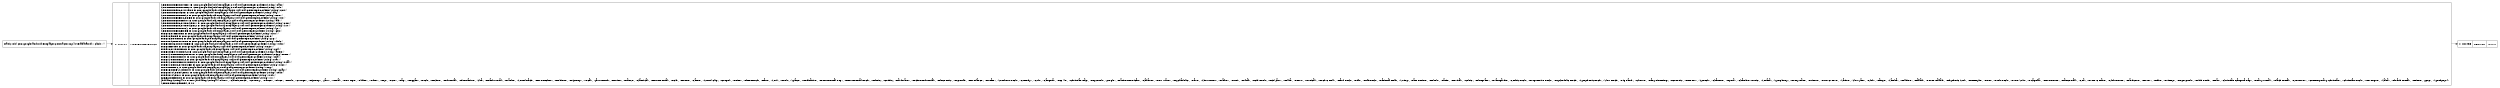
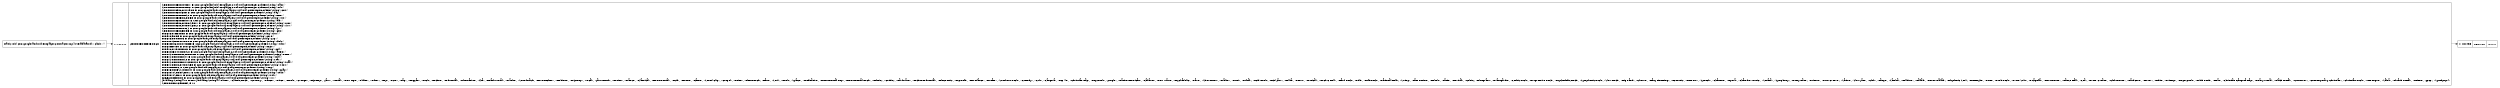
node "0: 0x0000": text "MTH_ENTER_BLOCK" -> "SHORT_ENTER_BLOCK"
